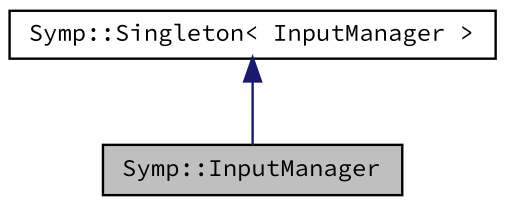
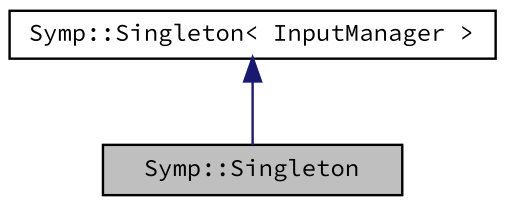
node "Symp::InputManager": label "Symp::InputManager" -> "Symp::Singleton"
